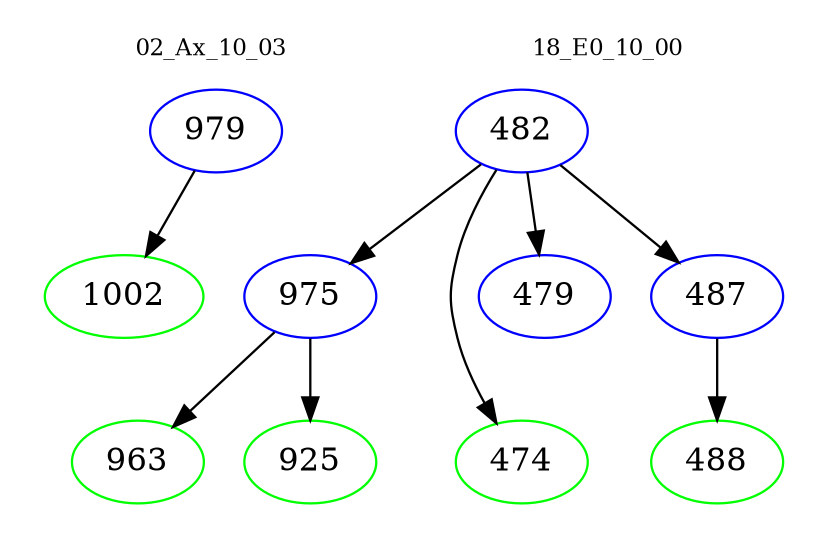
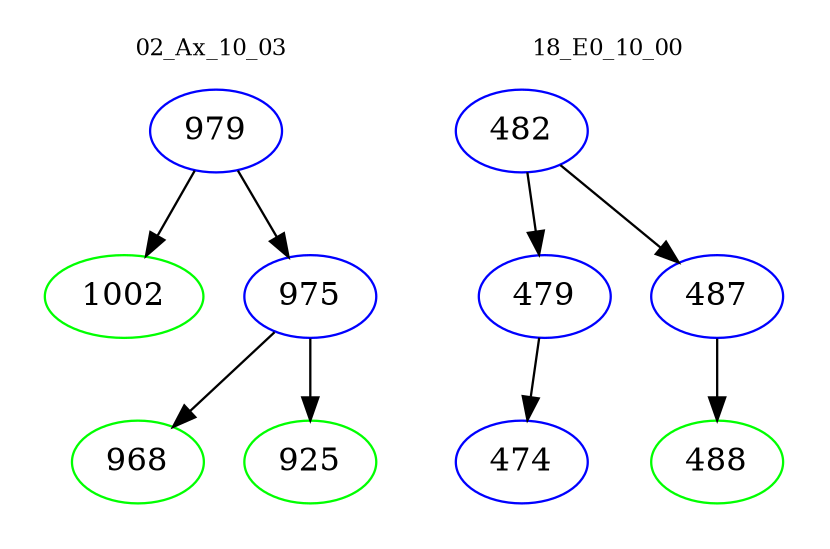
edge "482" -> "975": now "979" -> "975"
edge "482" -> "474": now "479" -> "474"
node "963": label "963" -> "968"
node "474": color green -> blue
